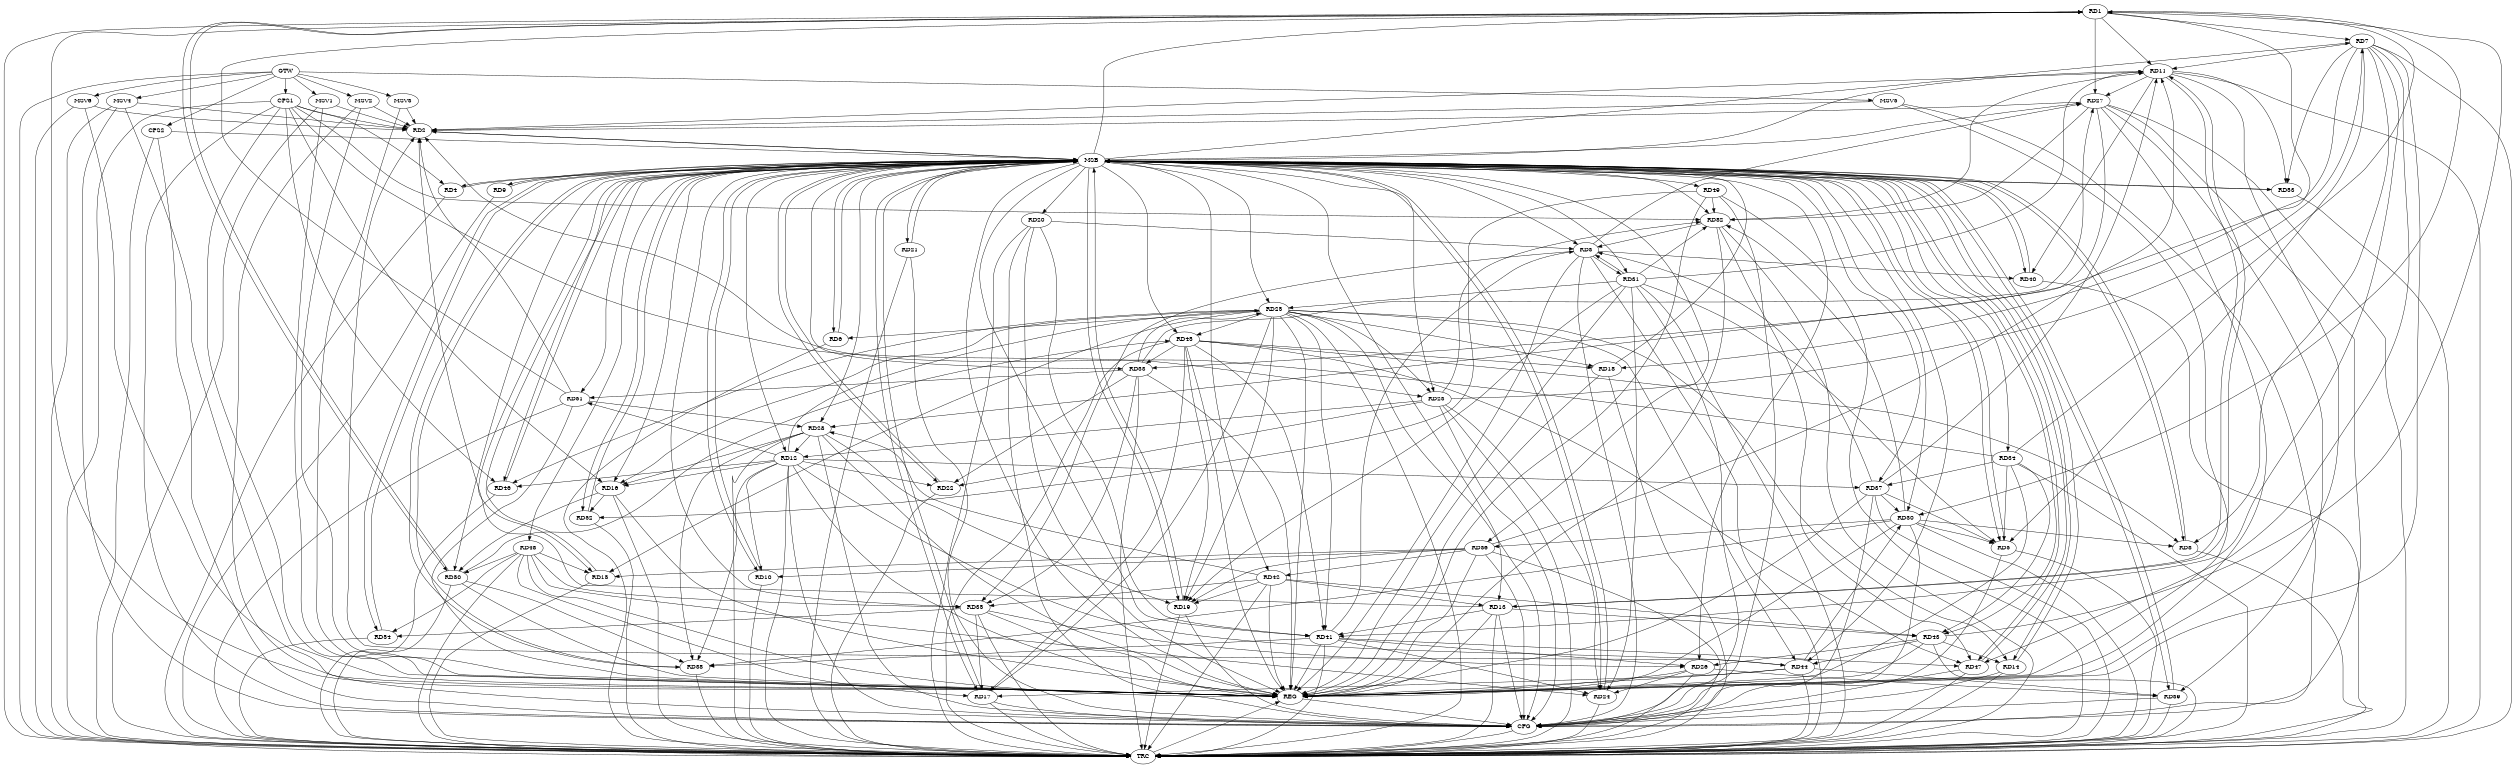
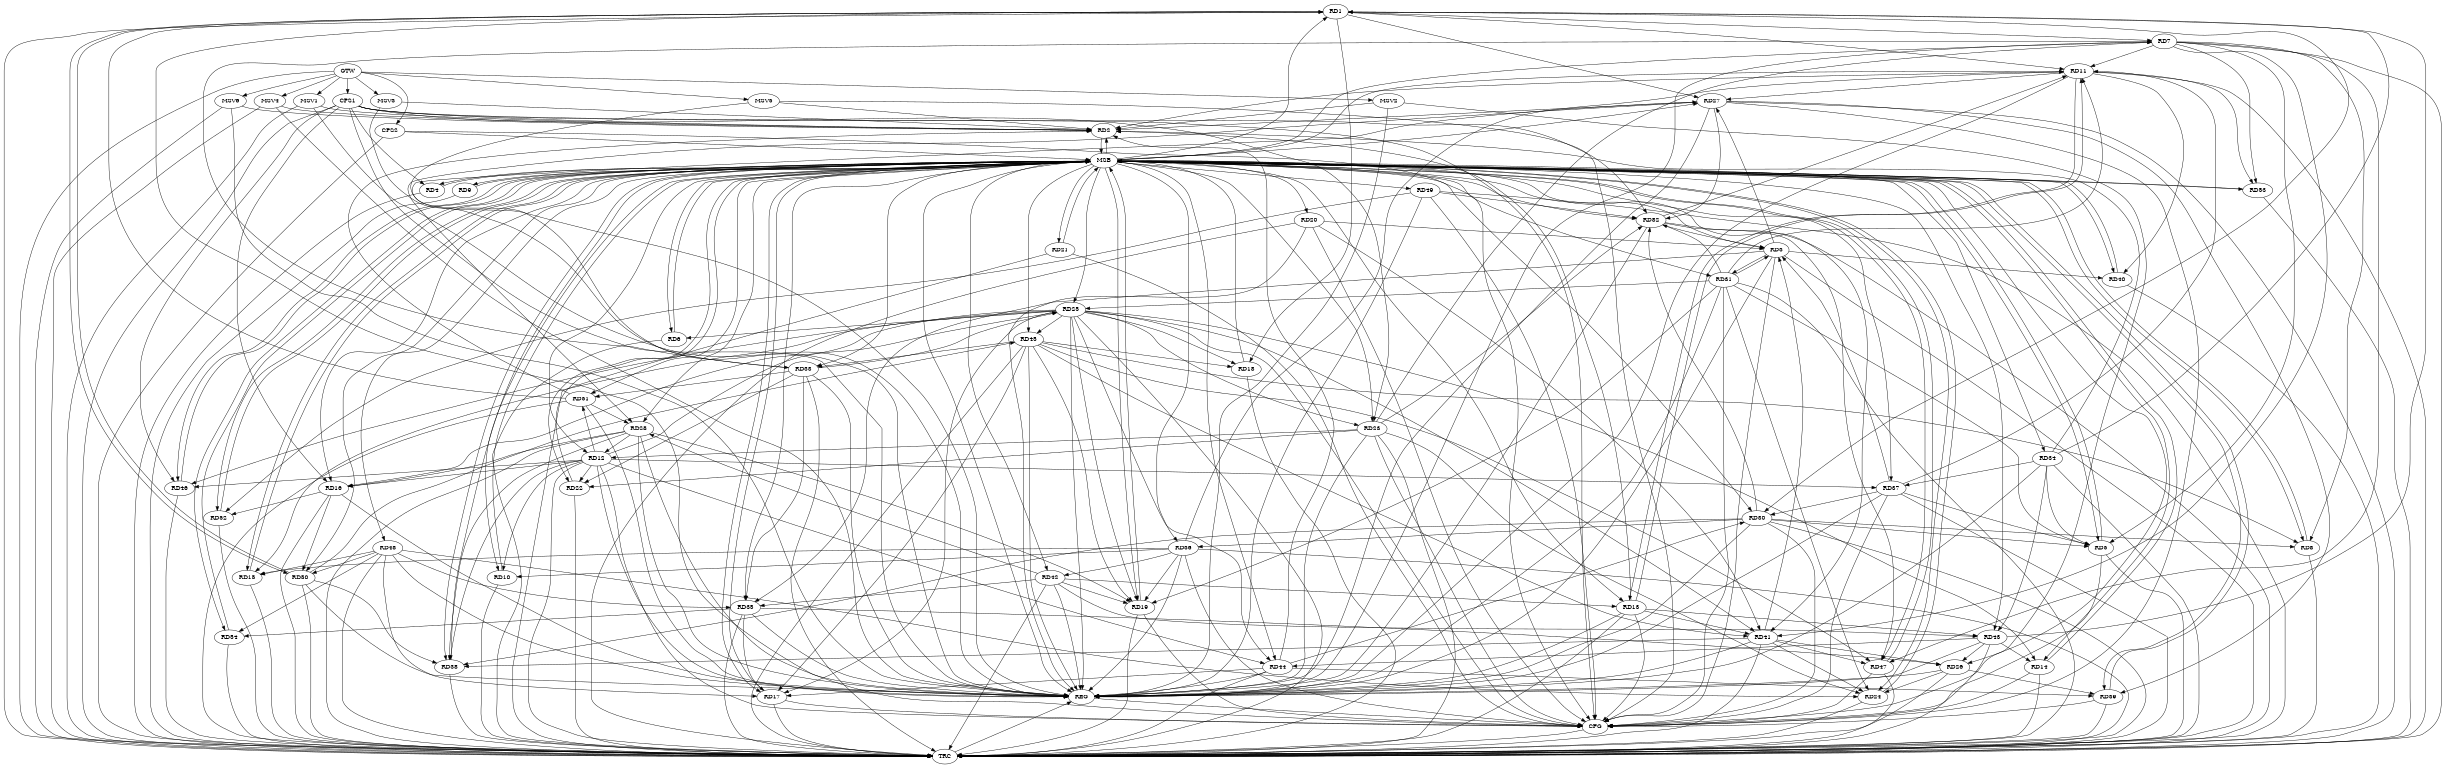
edge "RD18" -> "REG": now "RD23" -> "REG"
edge "MSV4" -> "CFG": removed
